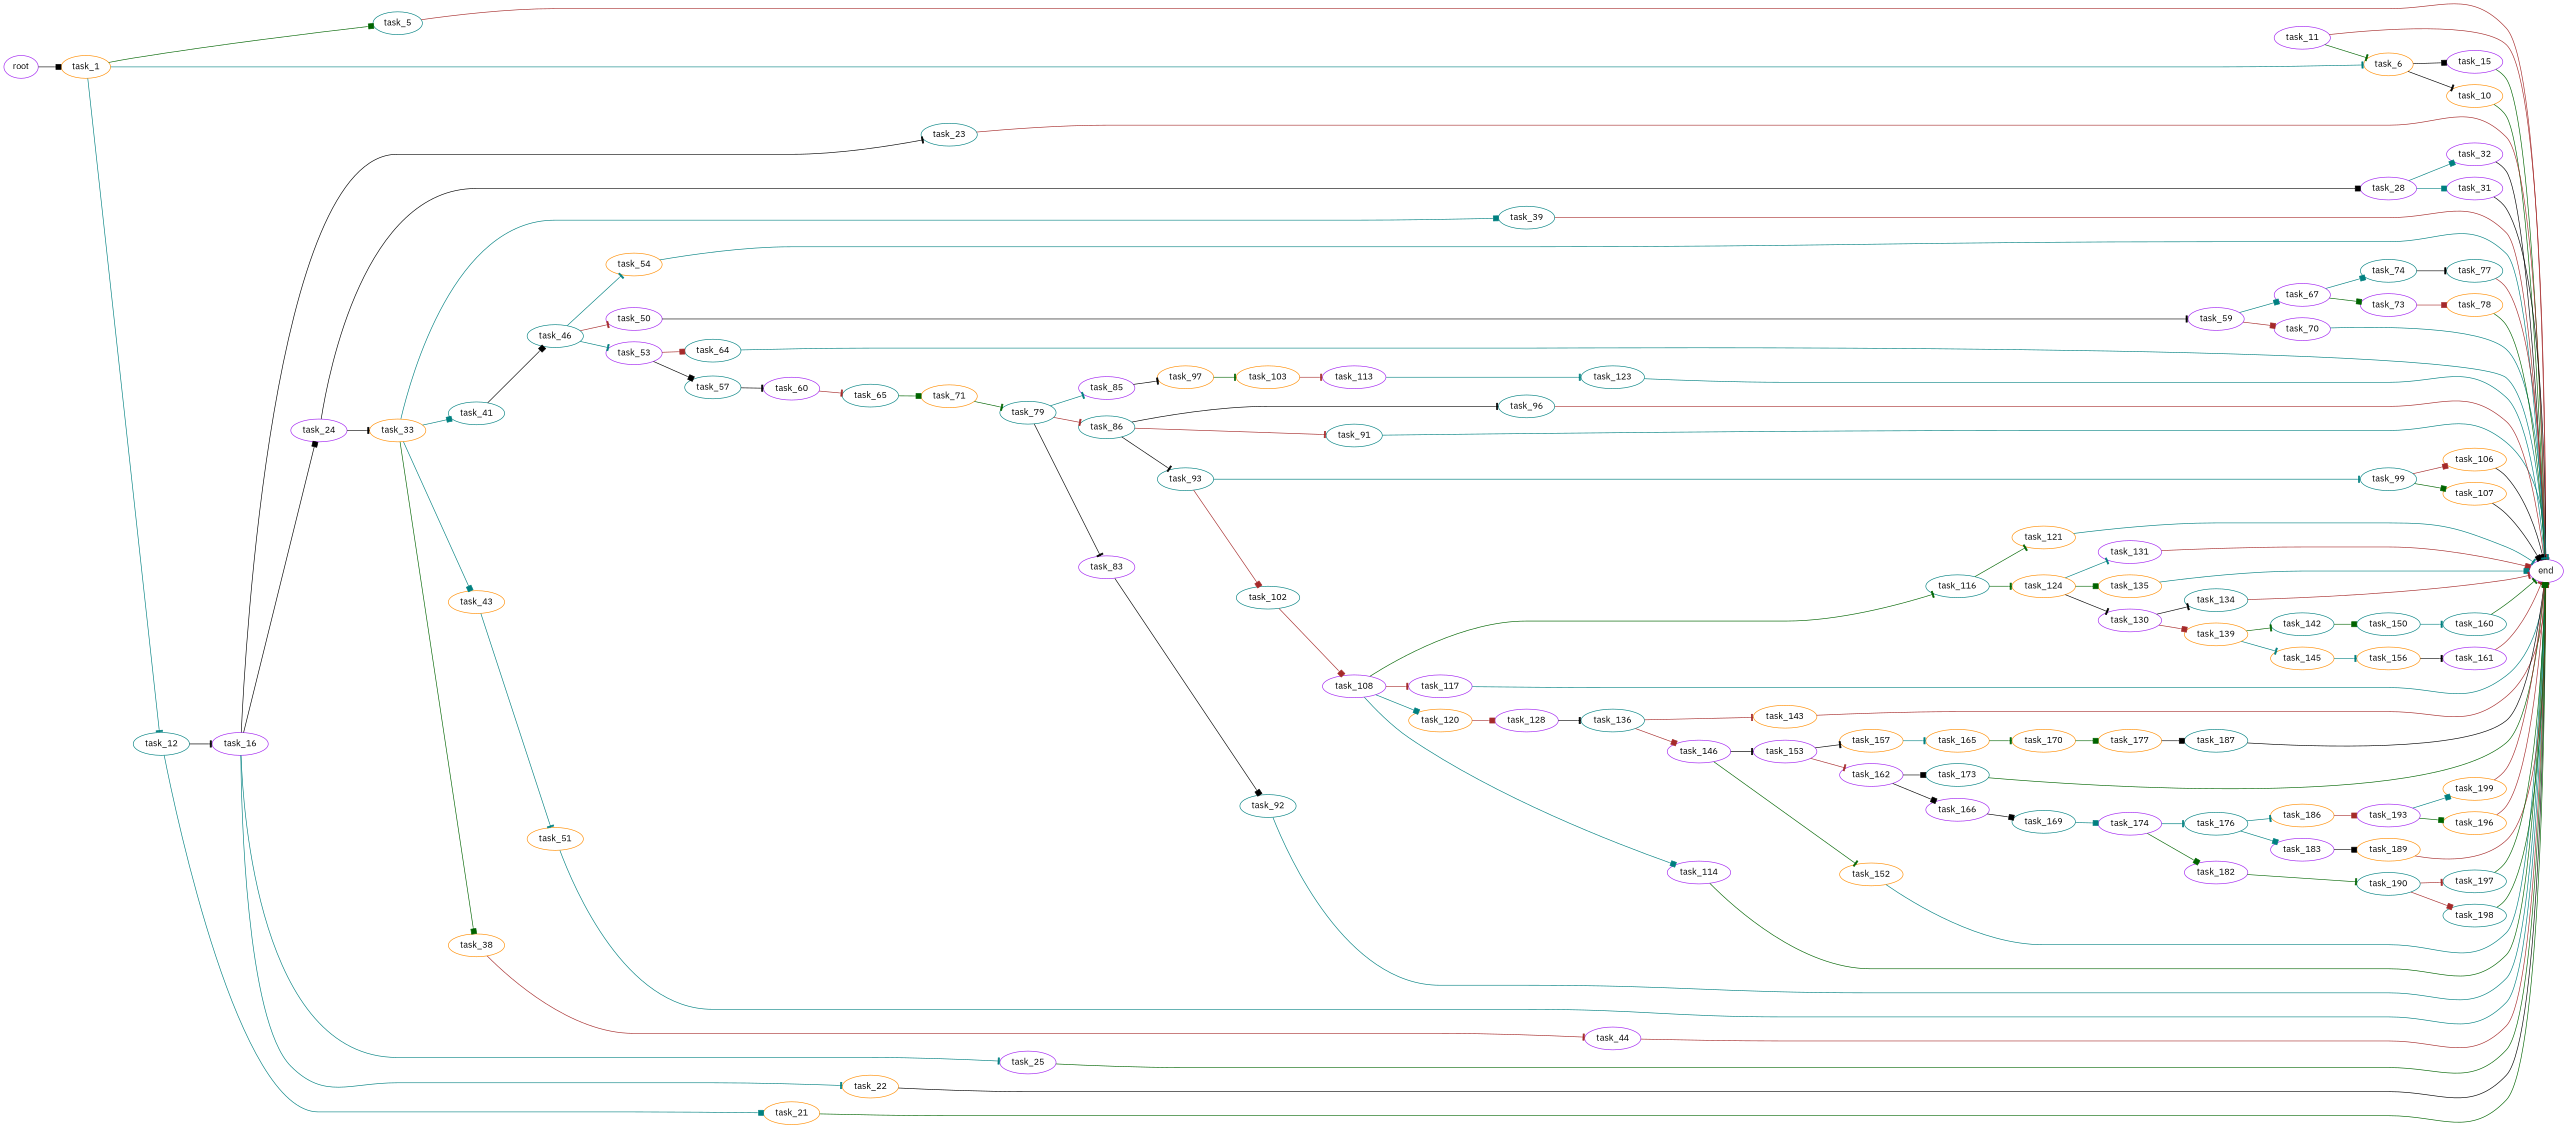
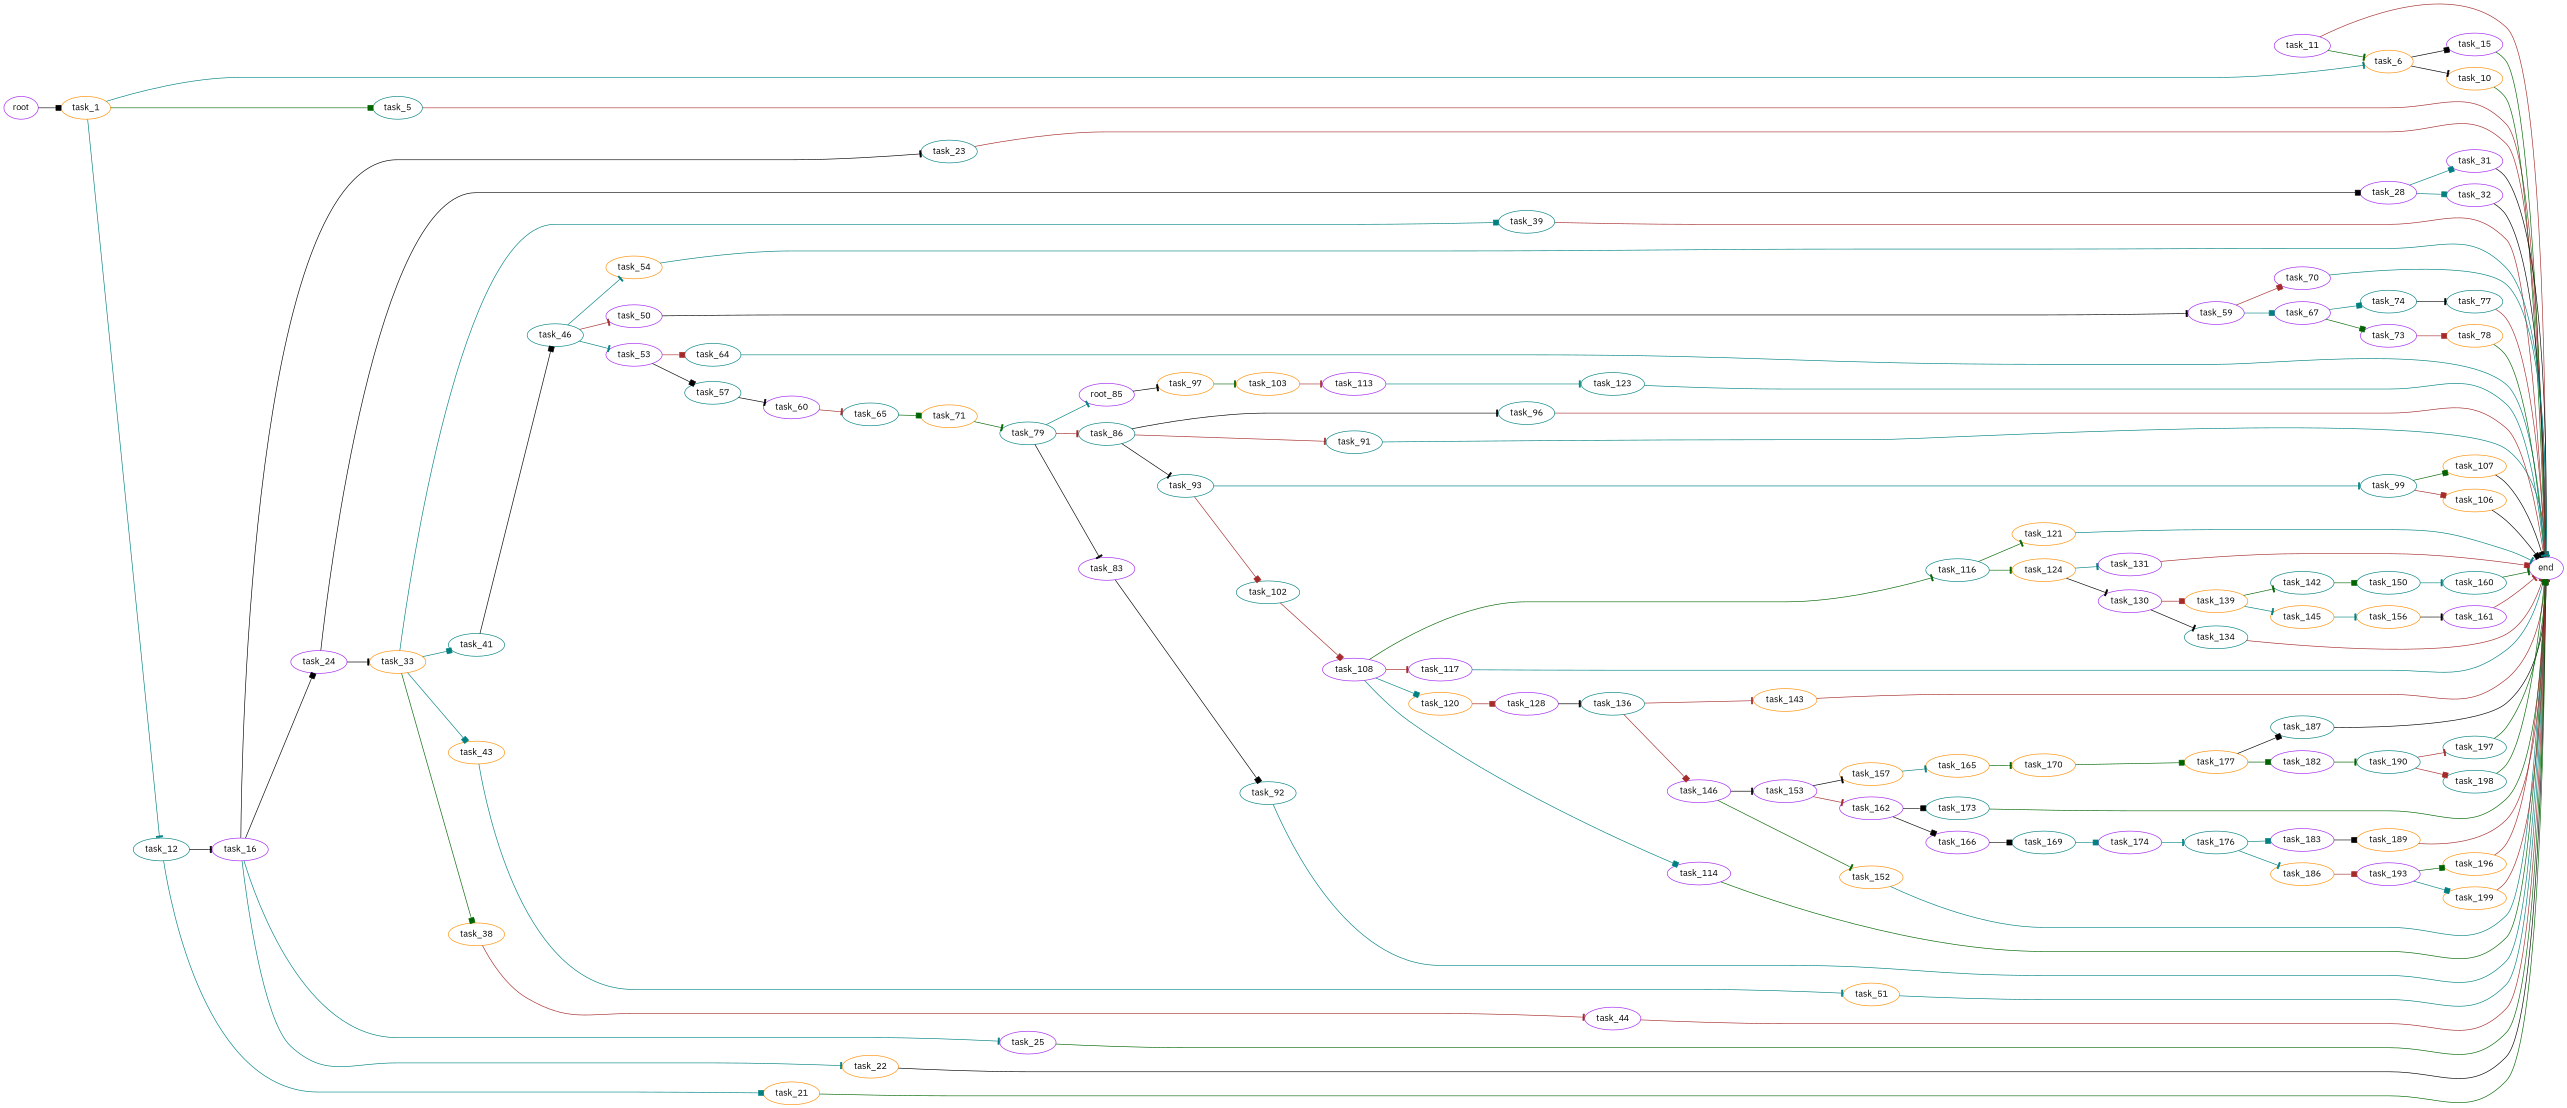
node "task_85": label "task_85" -> "root_85"
node "task_135": removed
edge "task_174" -> "task_182": now "task_177" -> "task_182"
